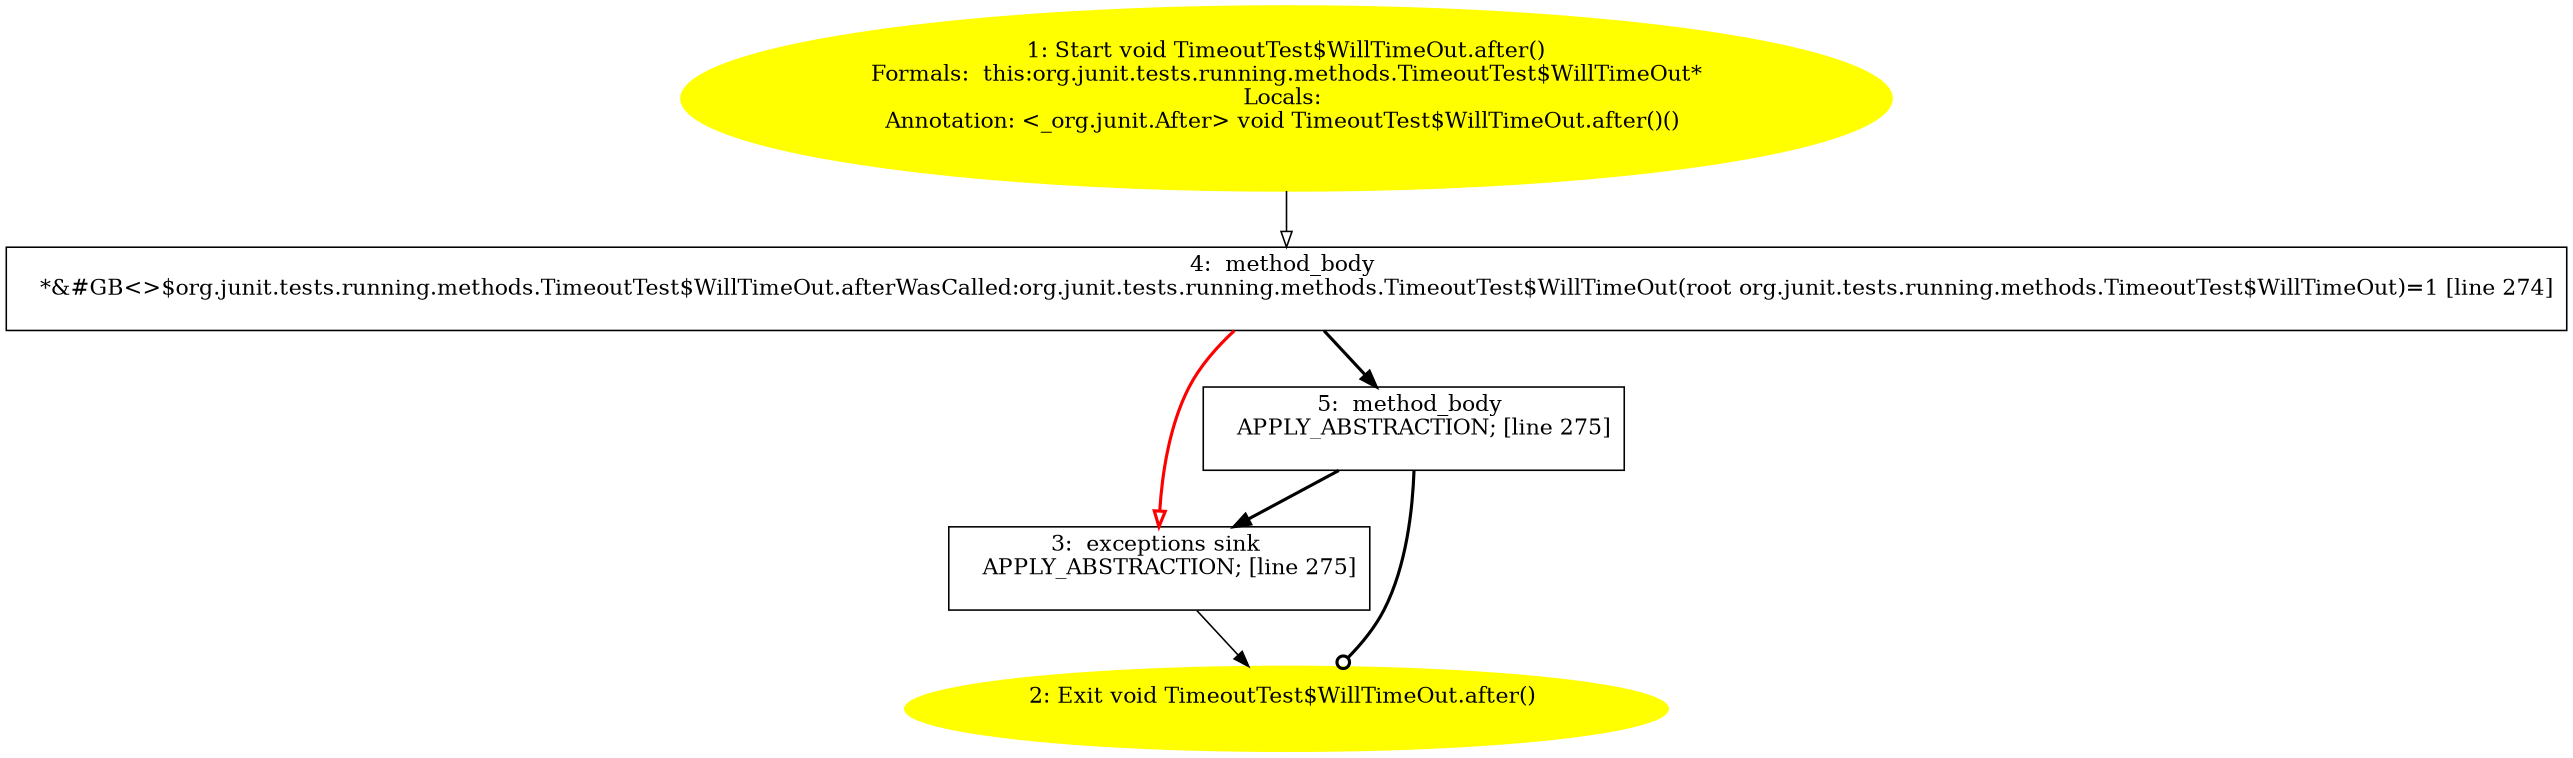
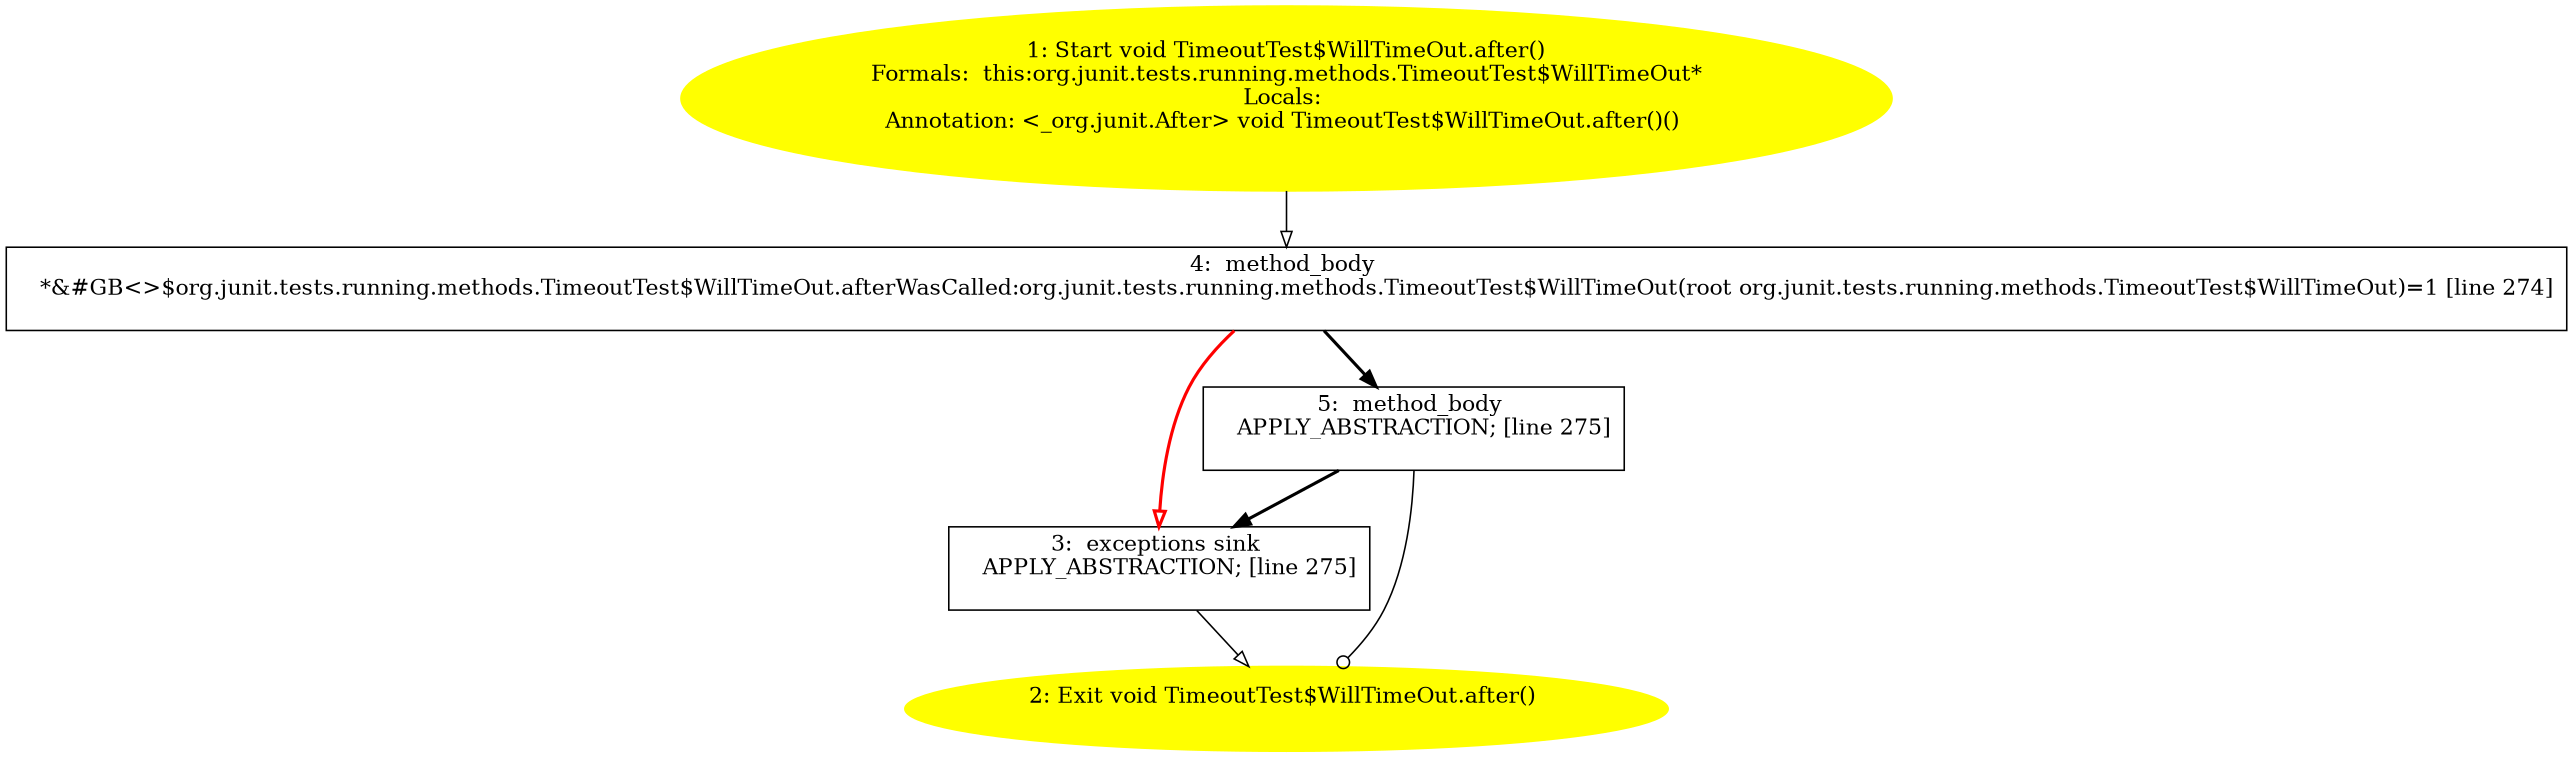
edge "5:  method_body APPLY_ABSTRACTION; [line 275]" -> "2: Exit void TimeoutTest$WillTimeOut.after()": style bold -> solid
edge "3:  exceptions sink APPLY_ABSTRACTION; [line 275]" -> "2: Exit void TimeoutTest$WillTimeOut.after()": arrowhead normal -> onormal
